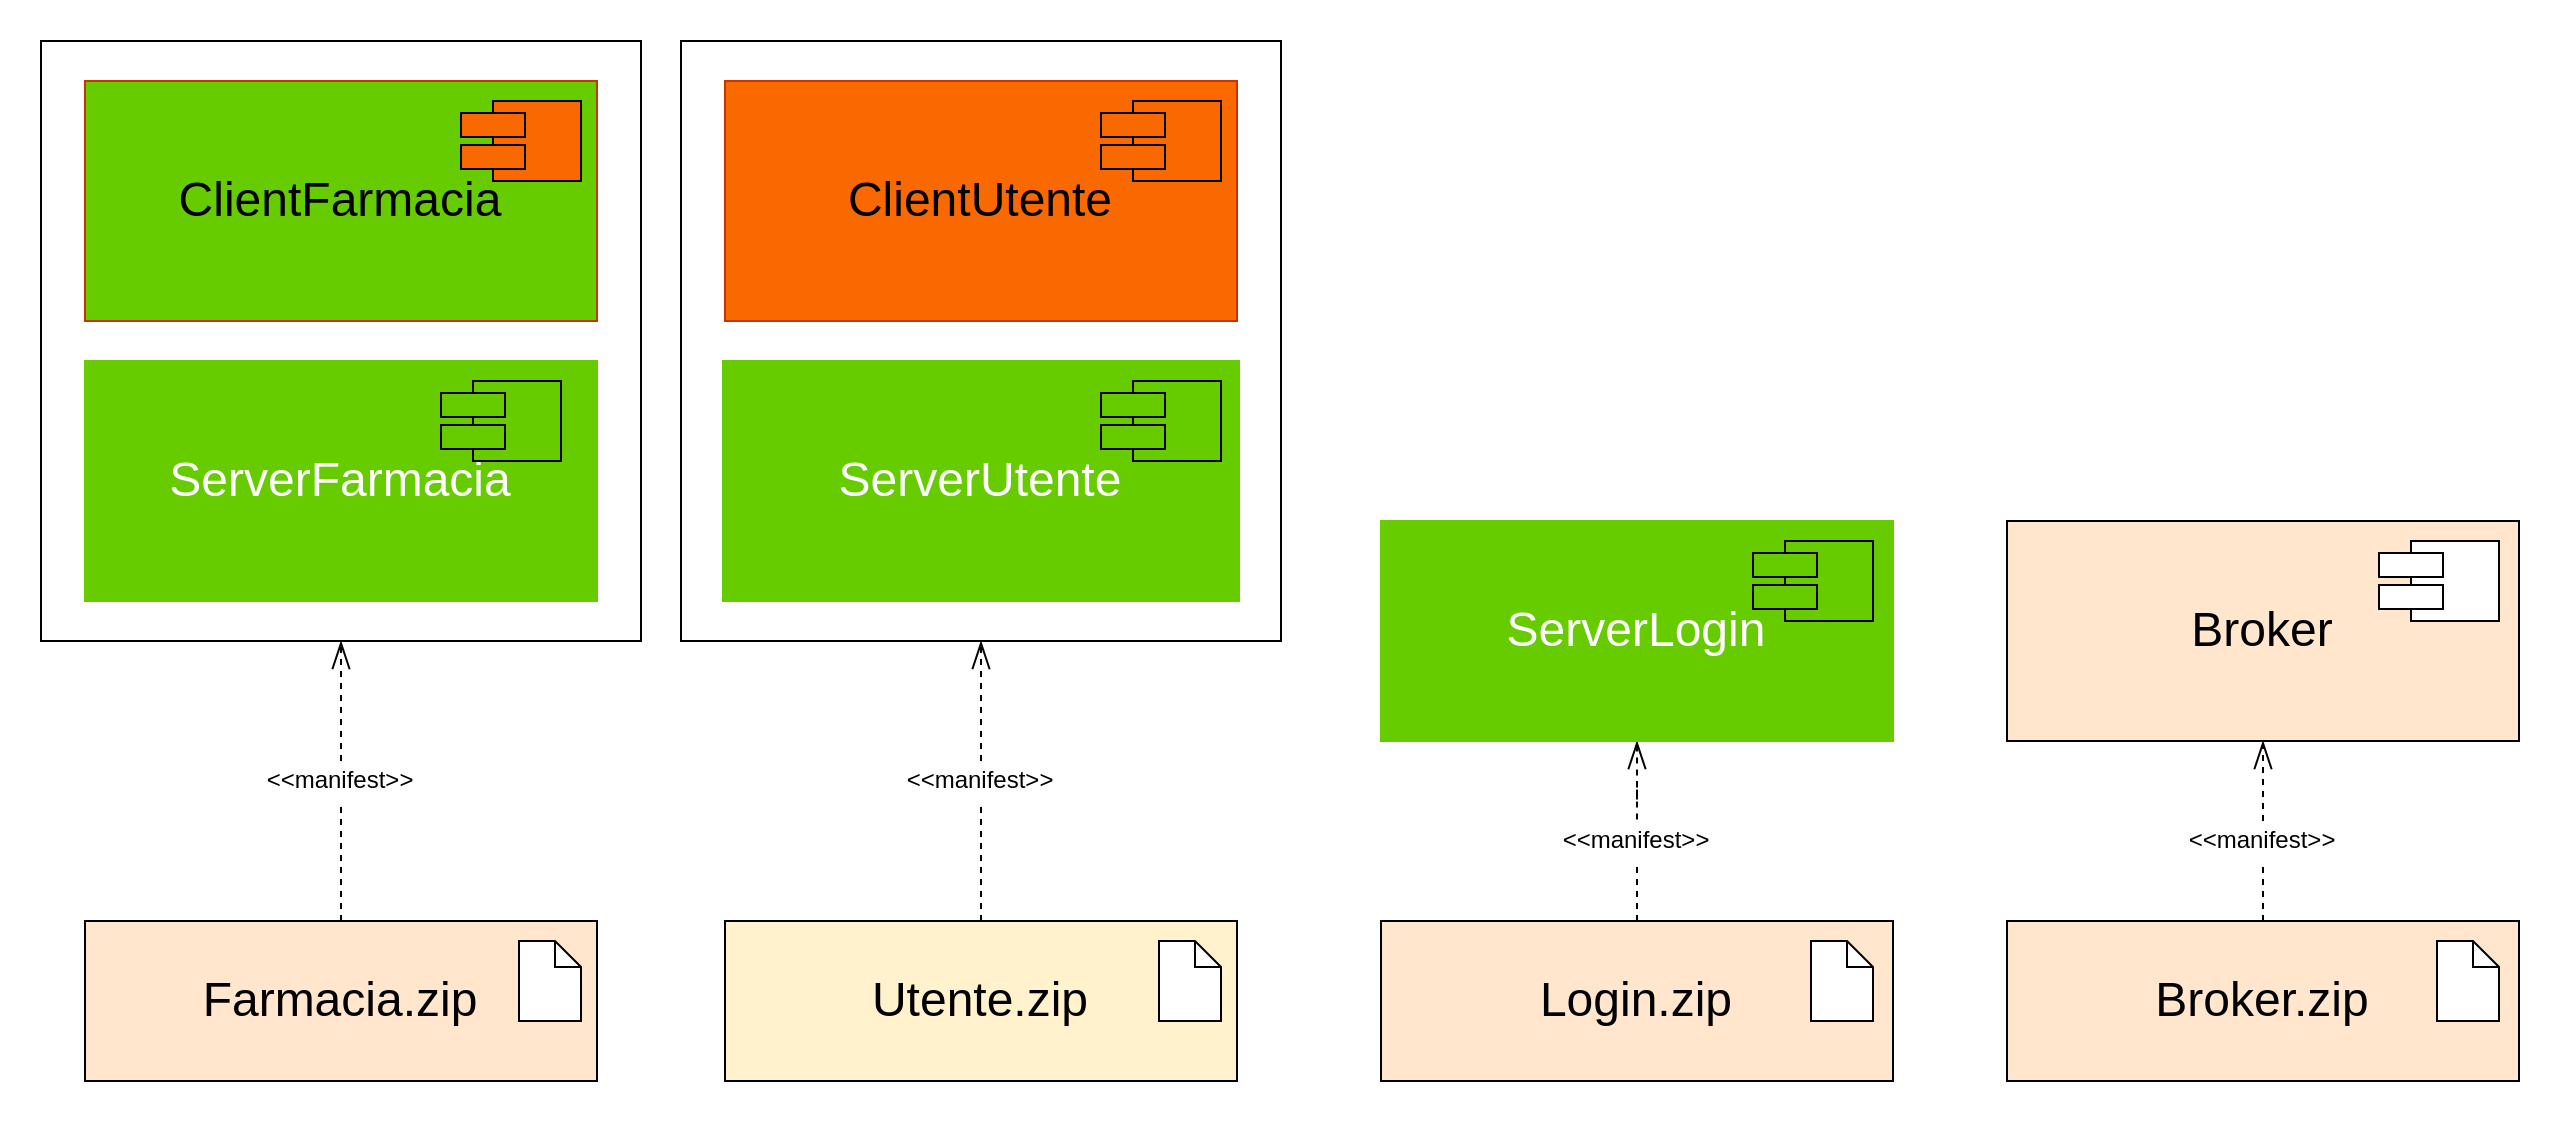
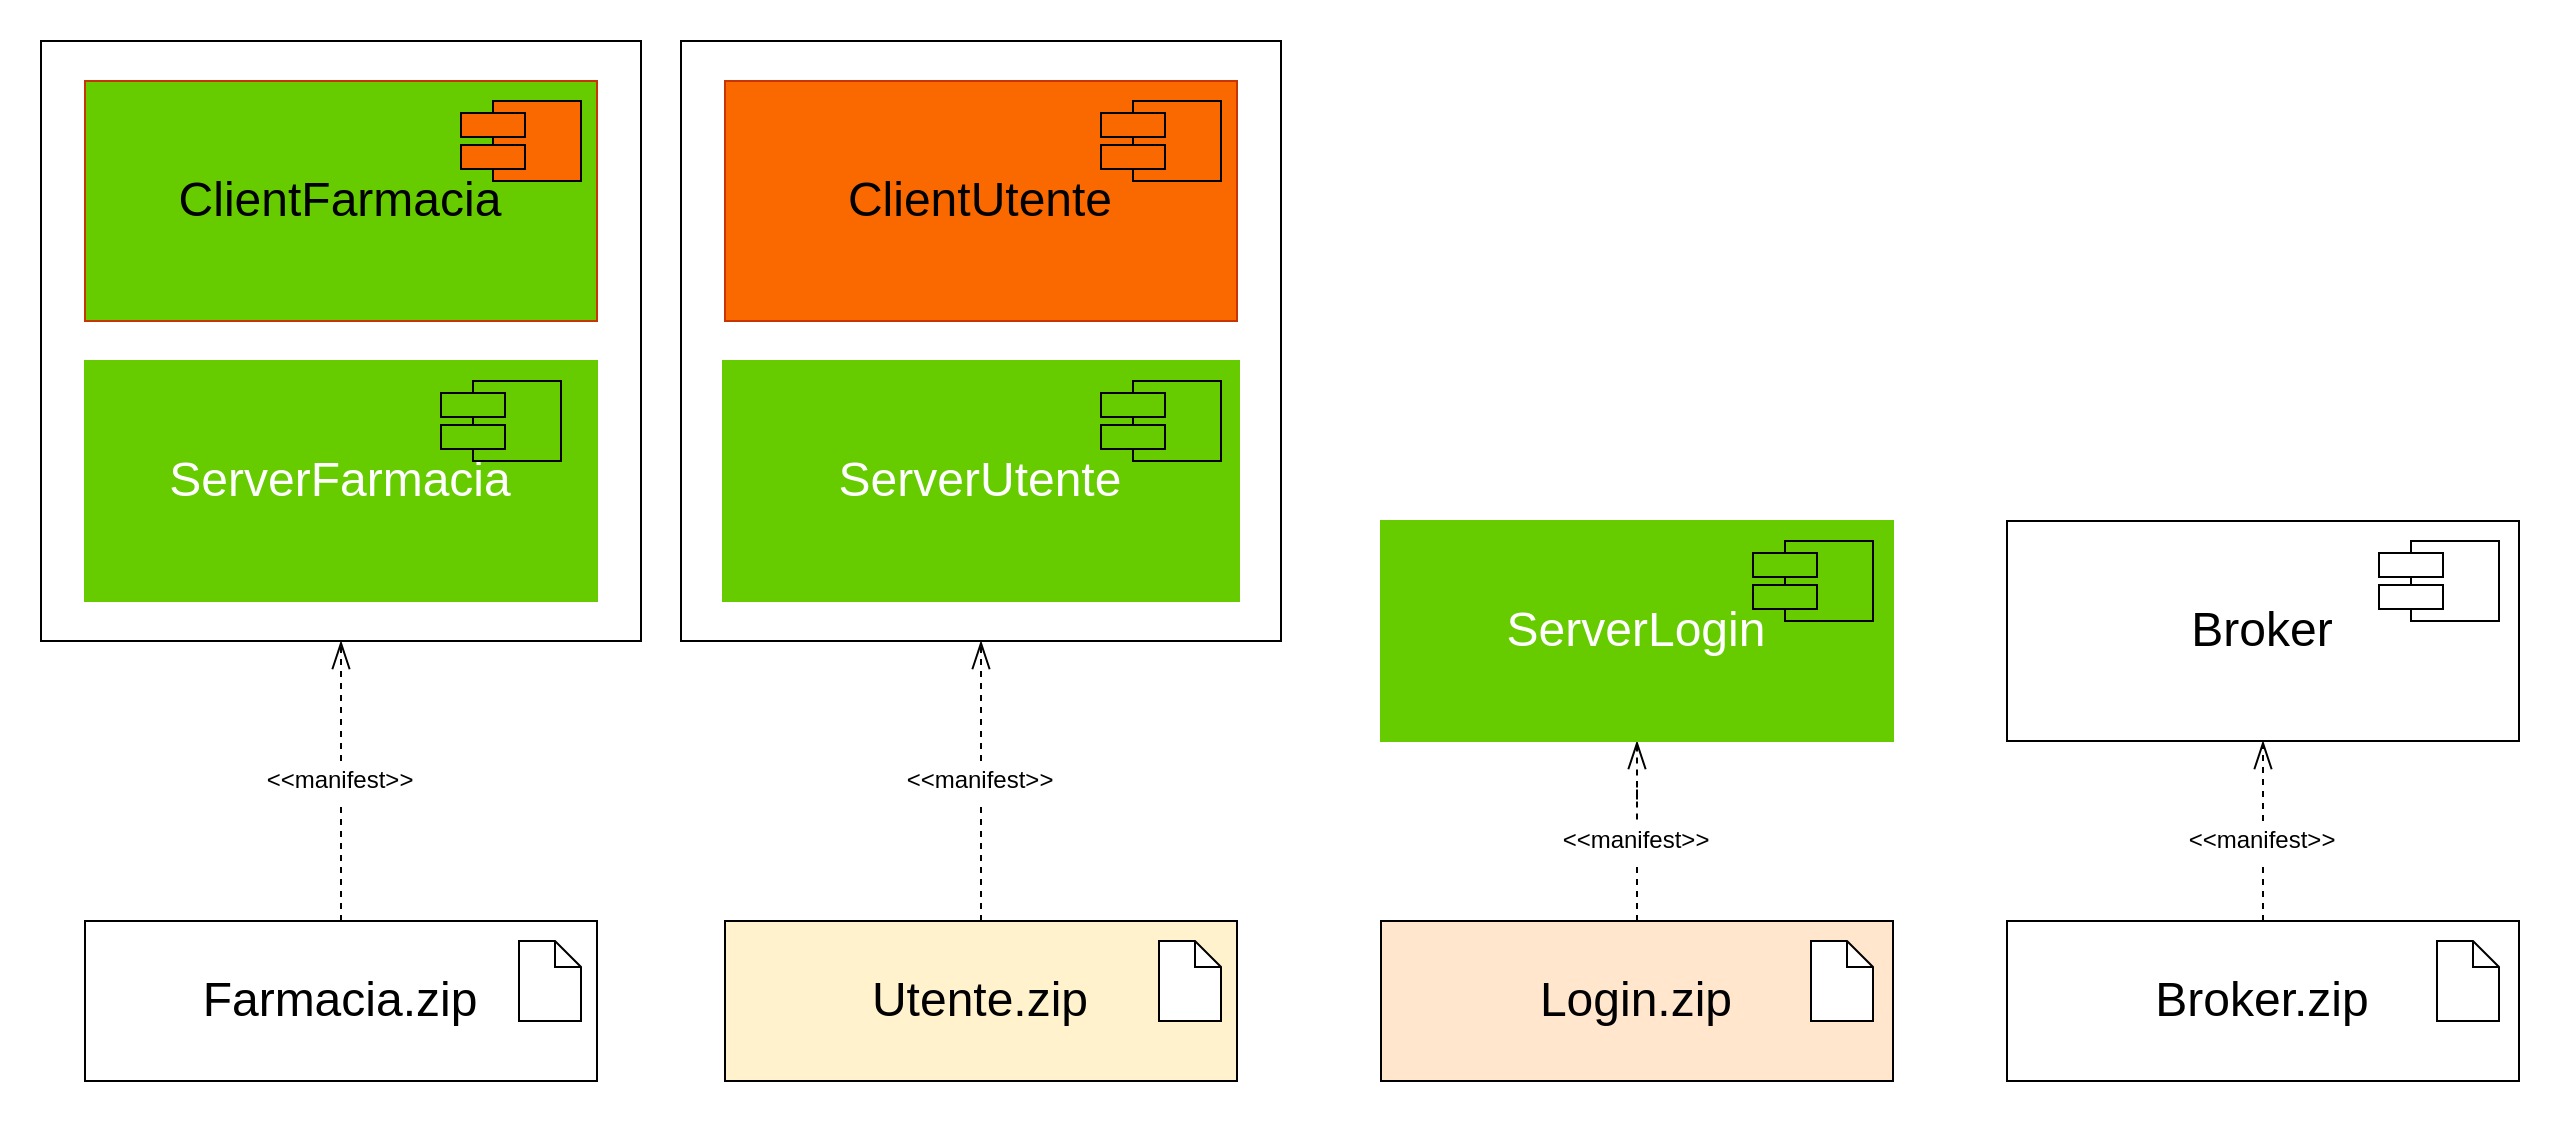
node "Broker": fillcolor #ffe6cc -> #ffffff
node "Farmacia.zip": fillcolor #ffe6cc -> #ffffff
node "Broker.zip": fillcolor #ffe6cc -> #ffffff
